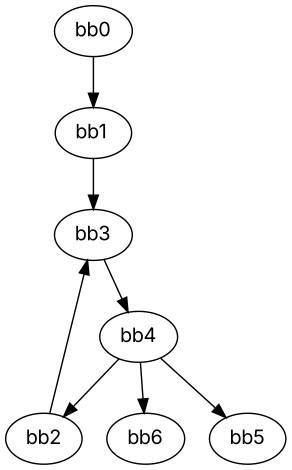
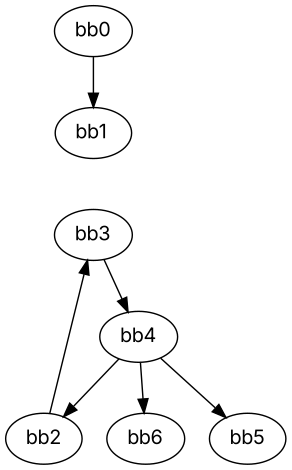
edge "bb1" -> "bb3": removed
